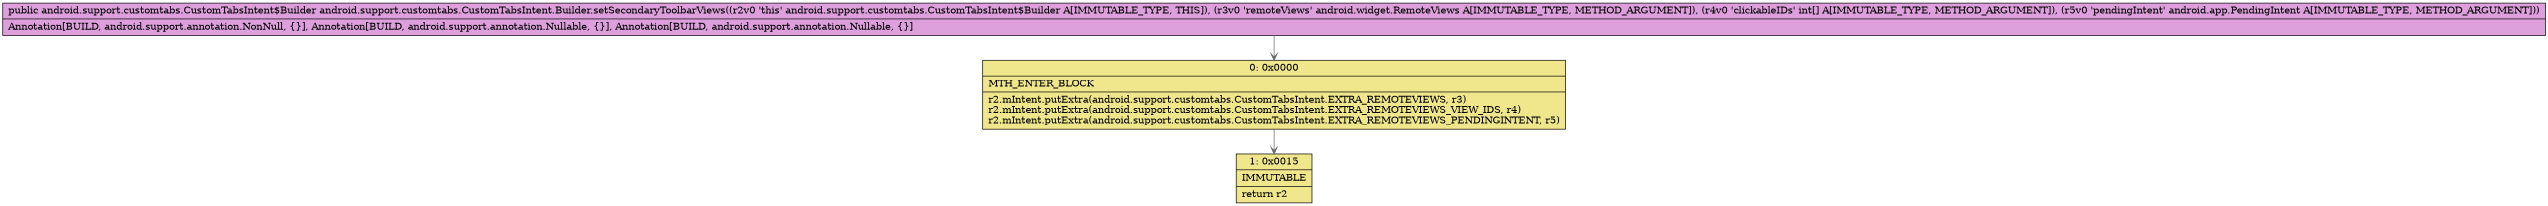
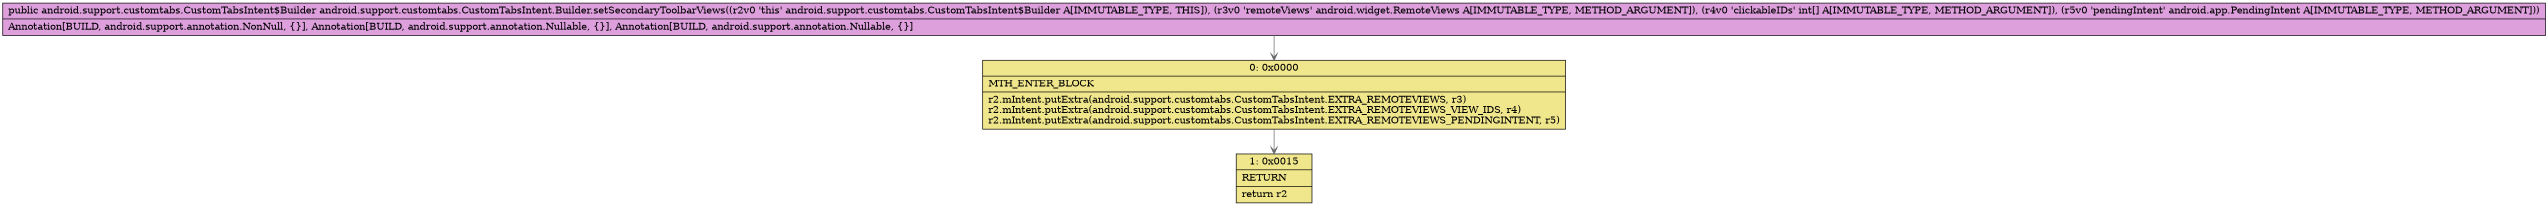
node "1: 0x0015": text "IMMUTABLE" -> "RETURN"
